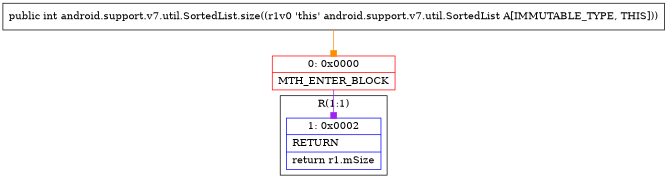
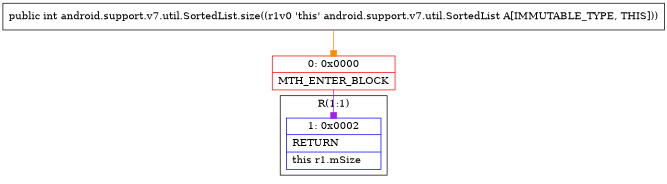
node "1: 0x0002": text "return r1.mSize" -> "this r1.mSize"
